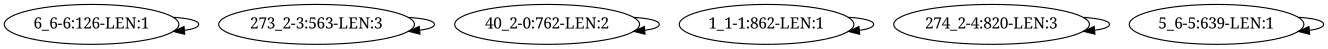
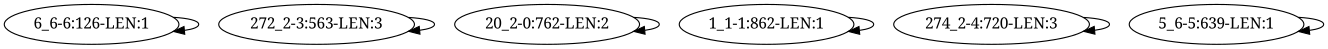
node "273_2-3:563-LEN:3": label "273_2-3:563-LEN:3" -> "272_2-3:563-LEN:3"
node "40_2-0:762-LEN:2": label "40_2-0:762-LEN:2" -> "20_2-0:762-LEN:2"
node "274_2-4:820-LEN:3": label "274_2-4:820-LEN:3" -> "274_2-4:720-LEN:3"
